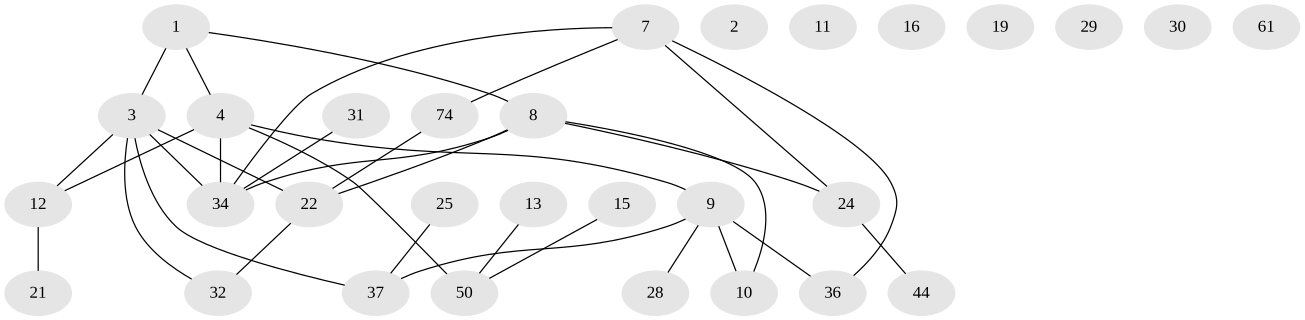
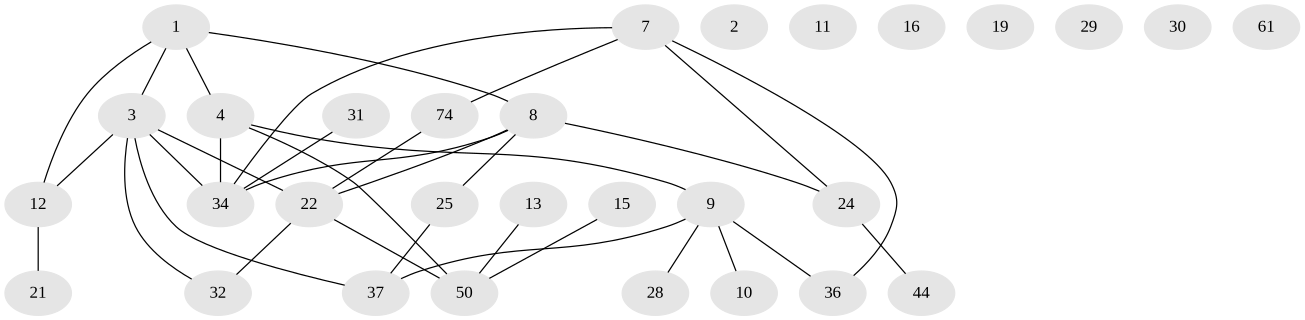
edge "4" -- "12": now "1" -- "12"
edge "8" -- "10": now "8" -- "25"
edge "22" -- "50": added
